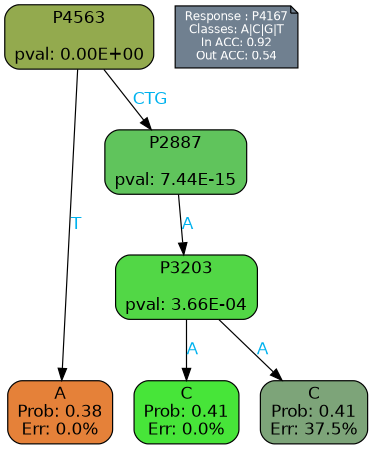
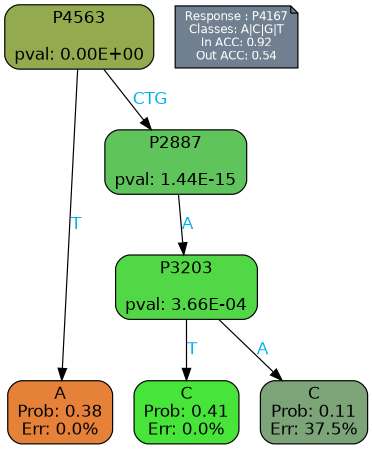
node "P2887 pval: 7.44E-15": label "P2887 pval: 7.44E-15" -> "P2887 pval: 1.44E-15"
edge "P3203 pval: 3.66E-04" -> "C Prob: 0.41 Err: 0.0%": label "A" -> "T"
node "C Prob: 0.41 Err: 37.5%": label "C Prob: 0.41 Err: 37.5%" -> "C Prob: 0.11 Err: 37.5%"
